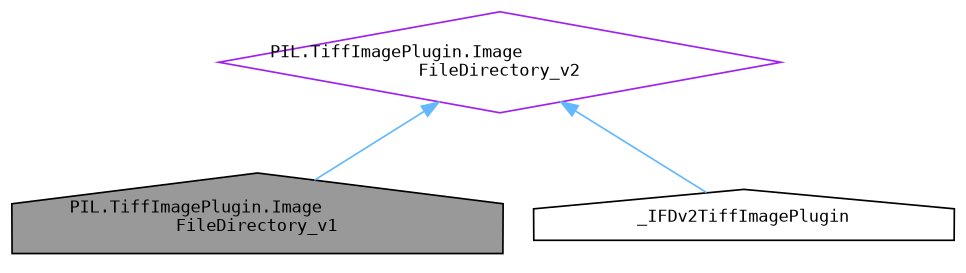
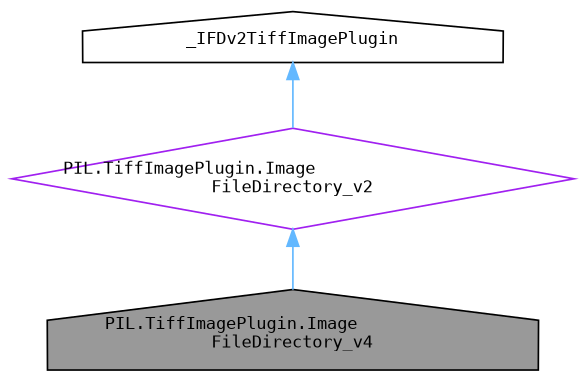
edge "_IFDv2TiffImagePlugin" -> "PIL.TiffImagePlugin.Image FileDirectory_v2": reversed
node "PIL.TiffImagePlugin.Image FileDirectory_v1": label "PIL.TiffImagePlugin.Image FileDirectory_v1" -> "PIL.TiffImagePlugin.Image FileDirectory_v4"
